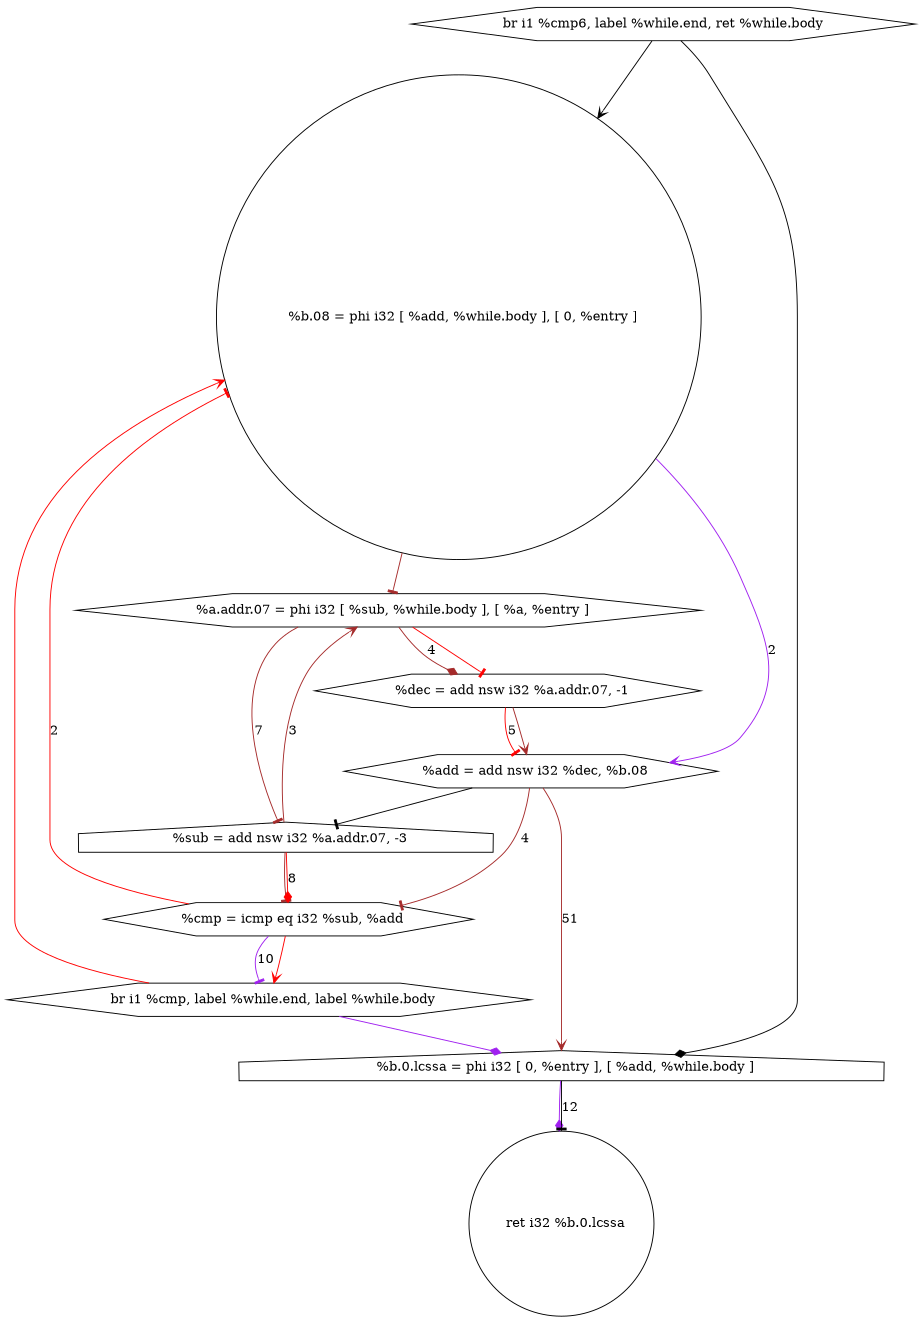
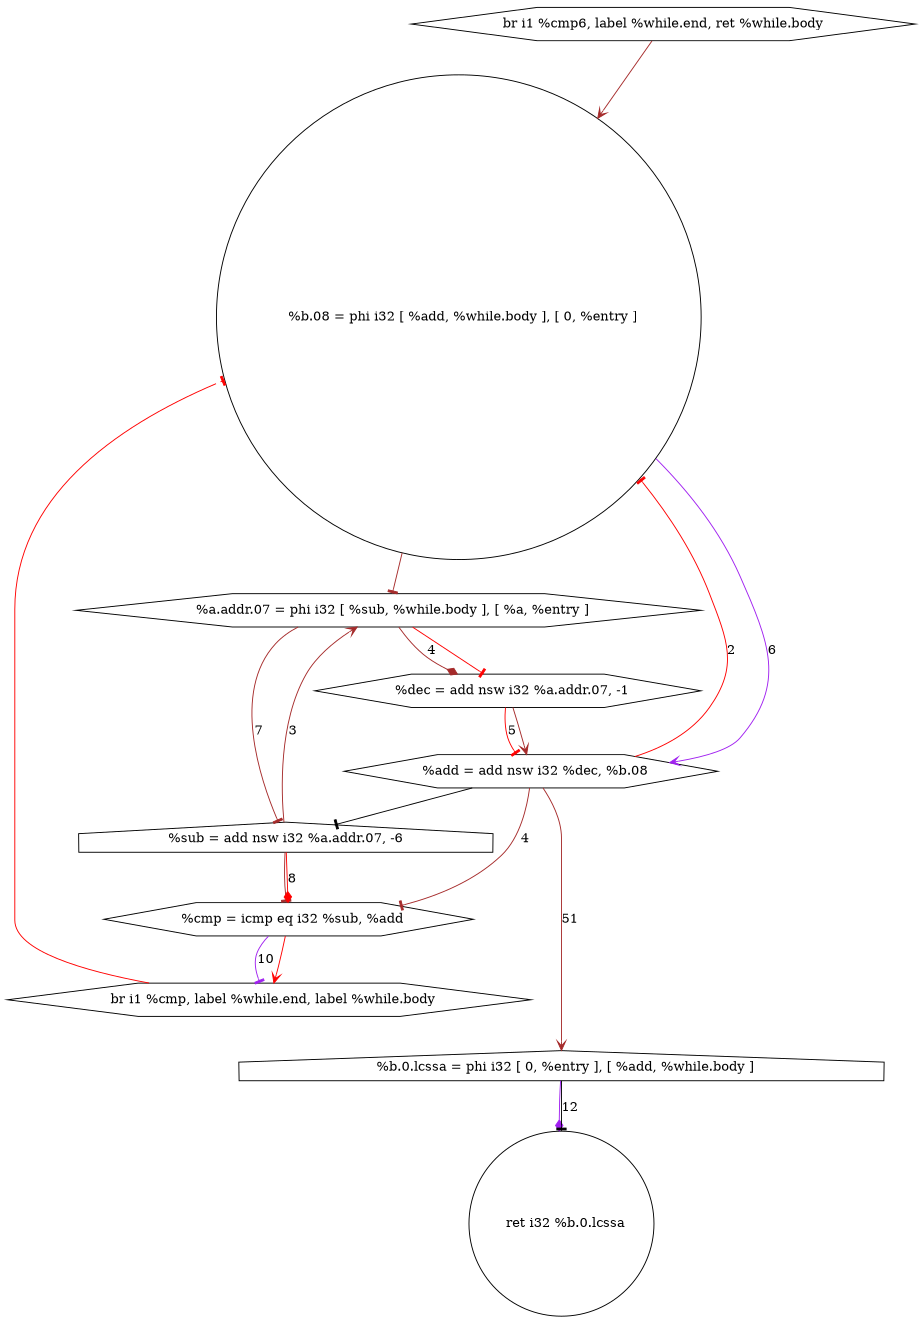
edge "br i1 %cmp6, label %while.end, ret %while.body" -> "%b.08 = phi i32 [ %add, %while.body ], [ 0, %entry ]": color black -> brown
edge "br i1 %cmp6, label %while.end, ret %while.body" -> "%b.0.lcssa = phi i32 [ 0, %entry ], [ %add, %while.body ]": removed
edge "%b.08 = phi i32 [ %add, %while.body ], [ 0, %entry ]" -> "%add = add nsw i32 %dec, %b.08": label "2" -> "6"
edge "%cmp = icmp eq i32 %sub, %add" -> "%b.08 = phi i32 [ %add, %while.body ], [ 0, %entry ]": now "%add = add nsw i32 %dec, %b.08" -> "%b.08 = phi i32 [ %add, %while.body ], [ 0, %entry ]"
edge "br i1 %cmp, label %while.end, label %while.body" -> "%b.08 = phi i32 [ %add, %while.body ], [ 0, %entry ]": arrowhead vee -> tee
node "%sub = add nsw i32 %a.addr.07, -3": label "%sub = add nsw i32 %a.addr.07, -3" -> "%sub = add nsw i32 %a.addr.07, -6"
edge "br i1 %cmp, label %while.end, label %while.body" -> "%b.0.lcssa = phi i32 [ 0, %entry ], [ %add, %while.body ]": removed
